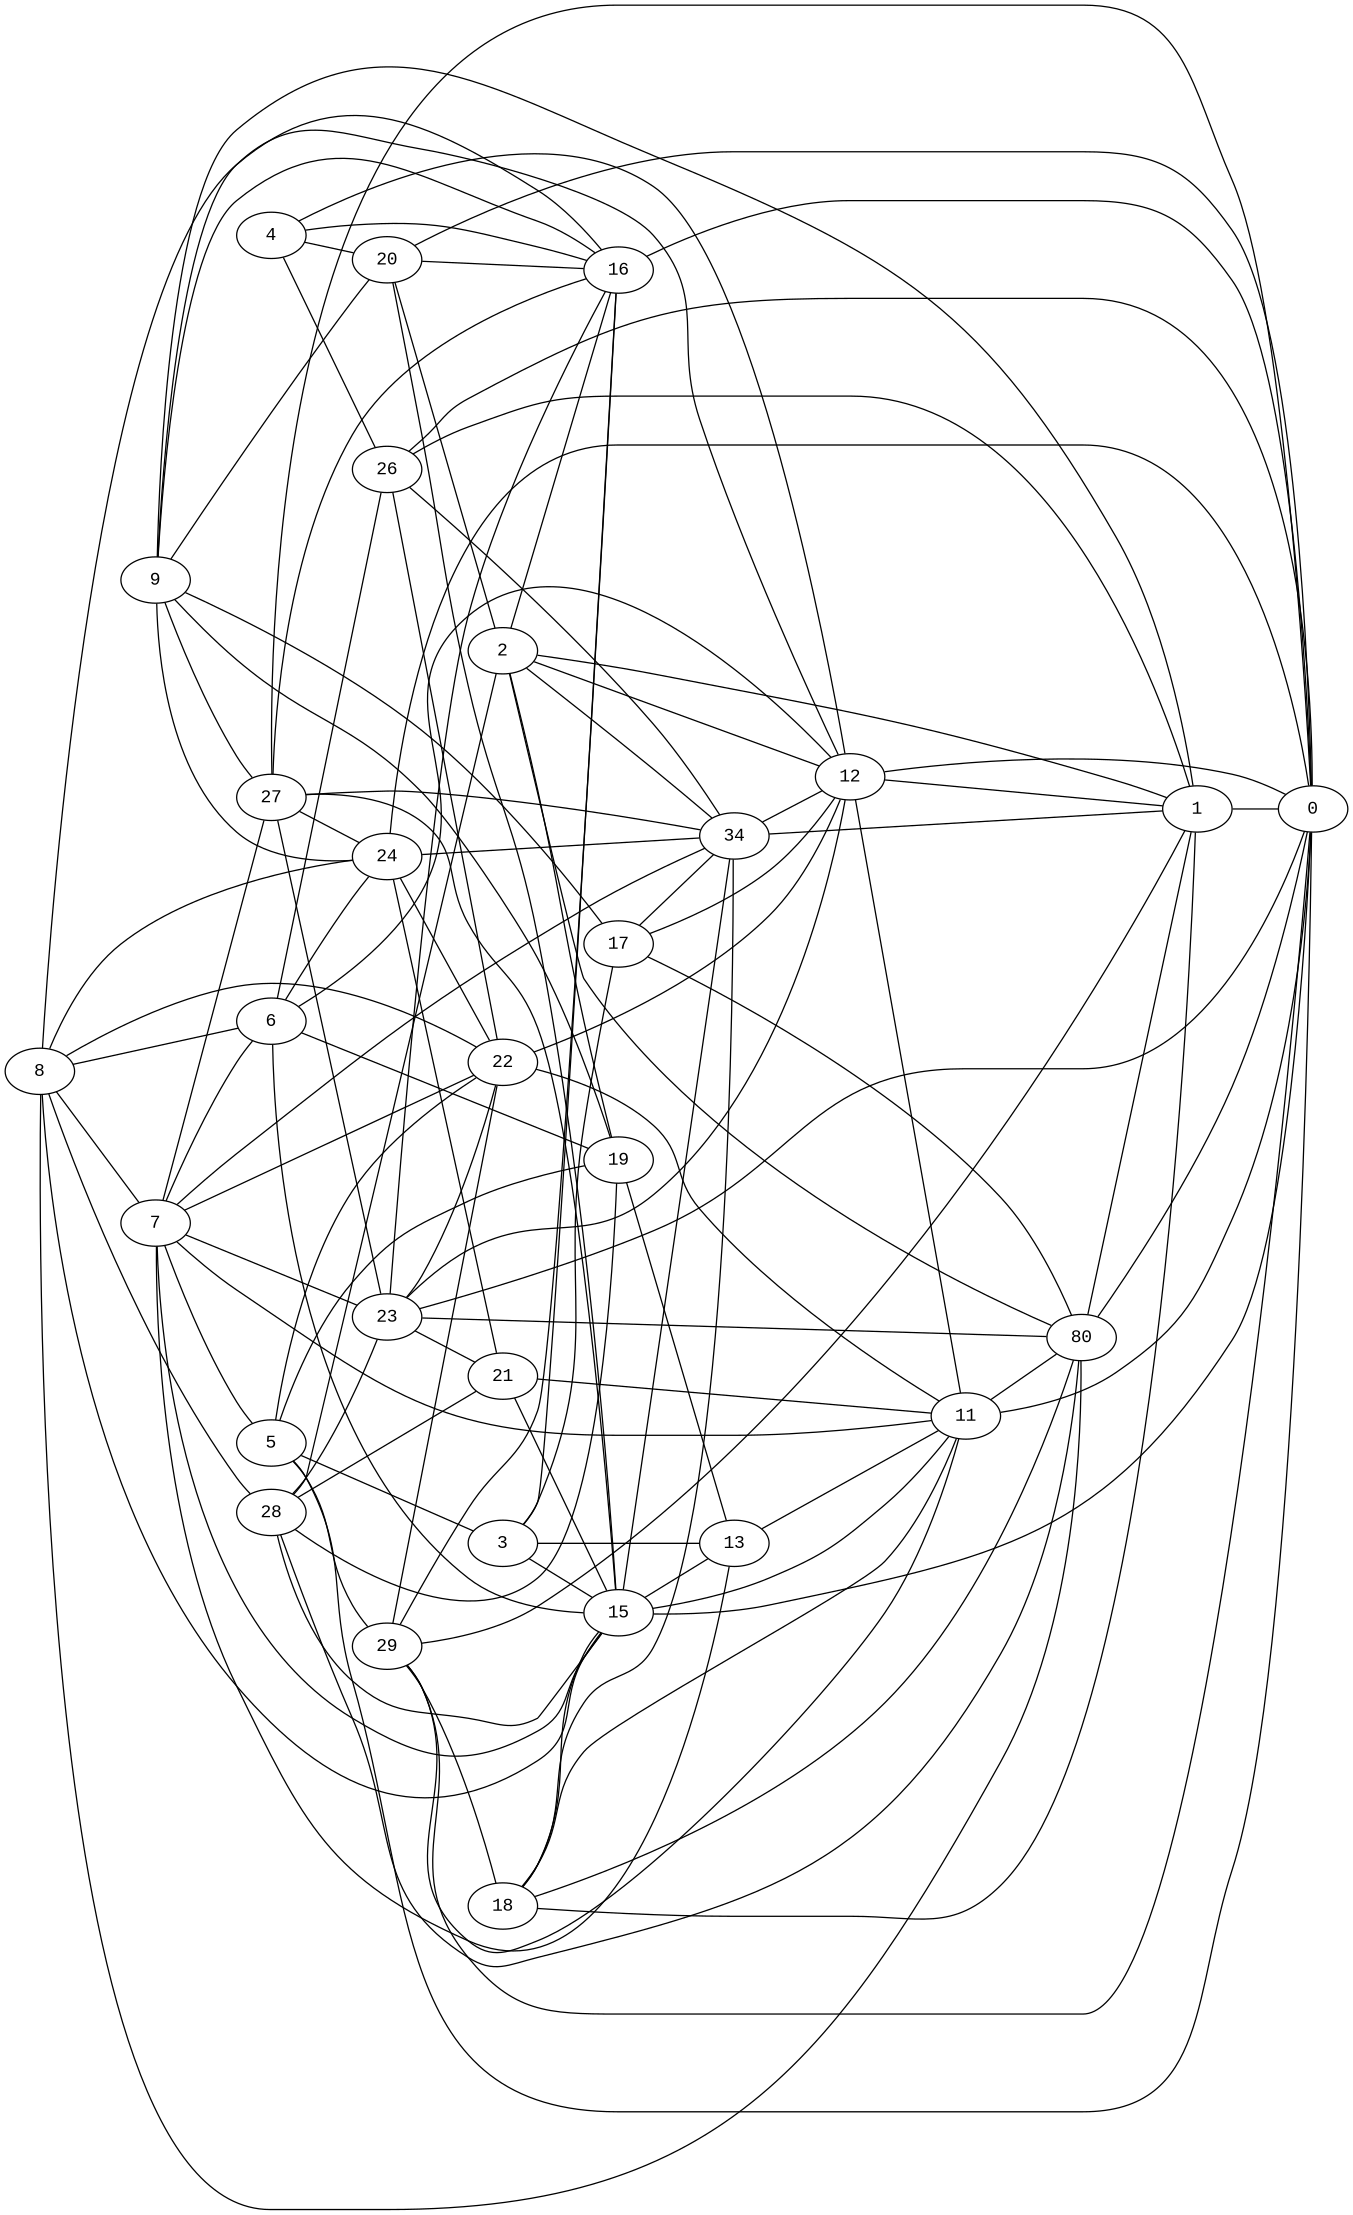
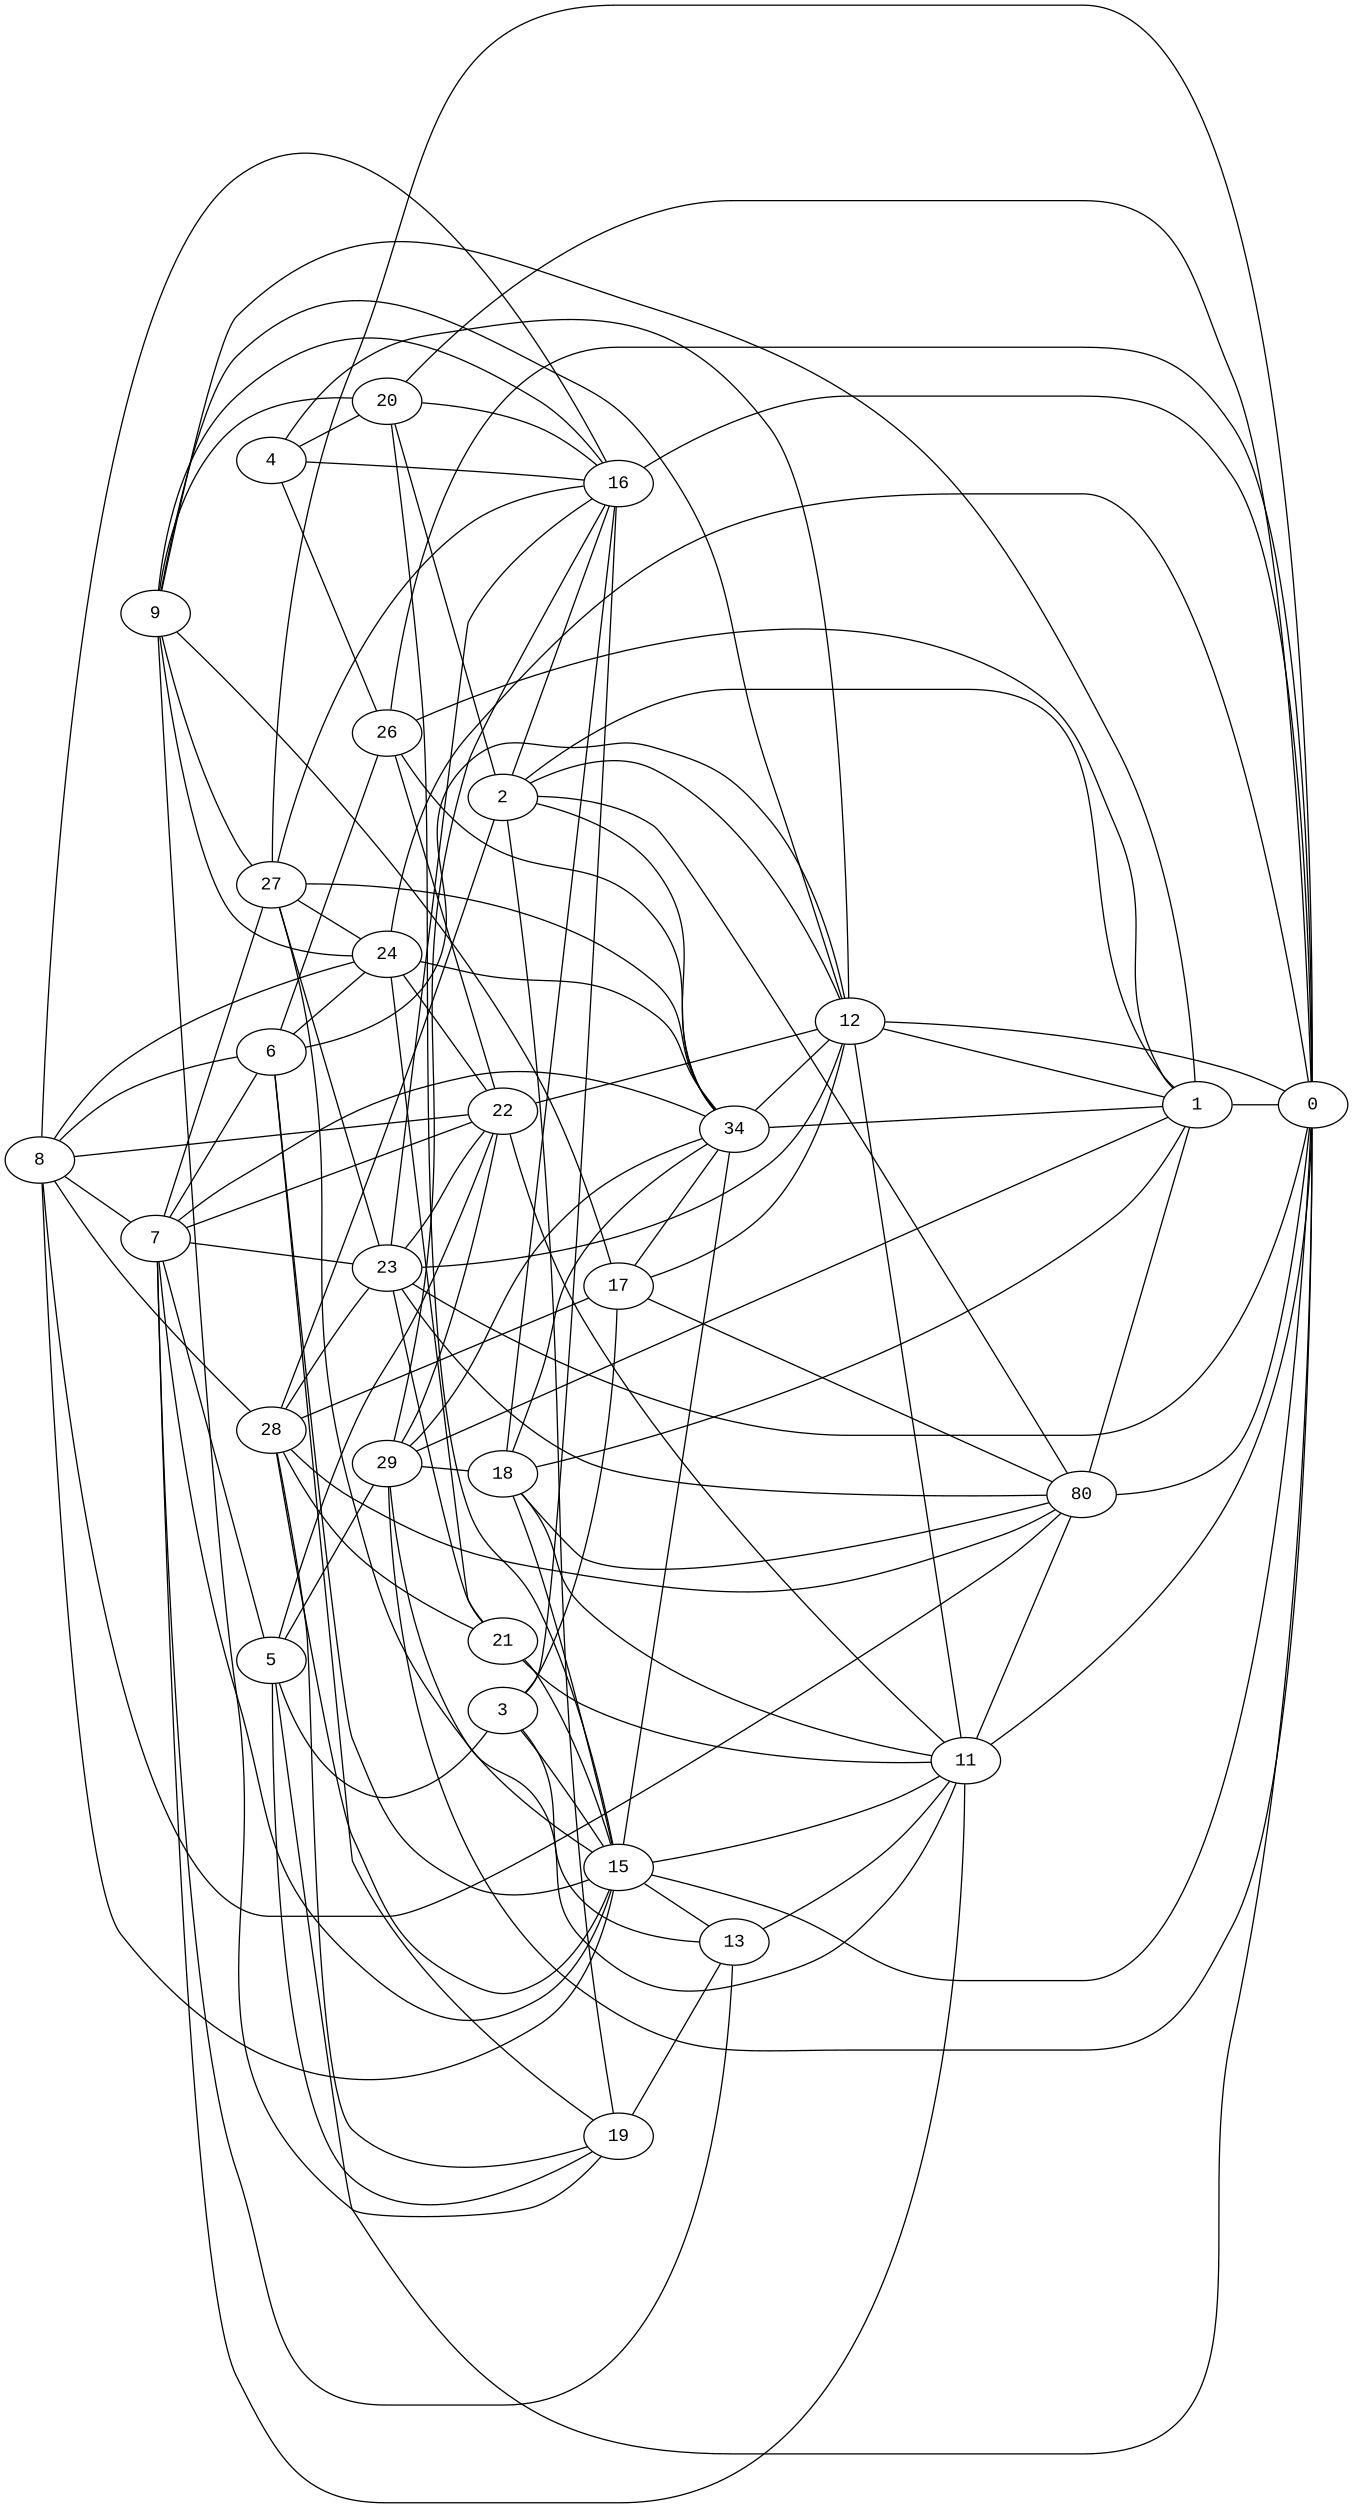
edge "16" -- "18": added
edge "34" -- "29": added
edge "17" -- "28": added
